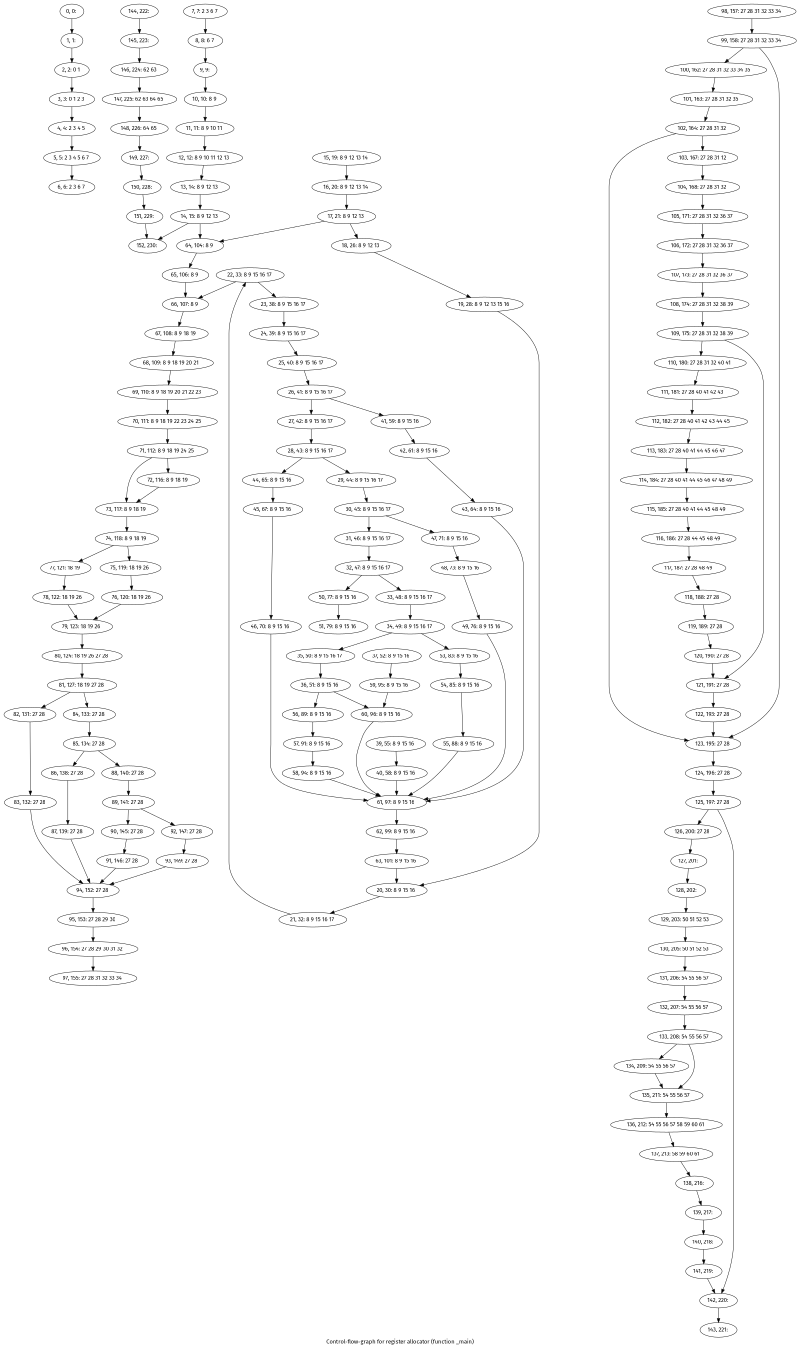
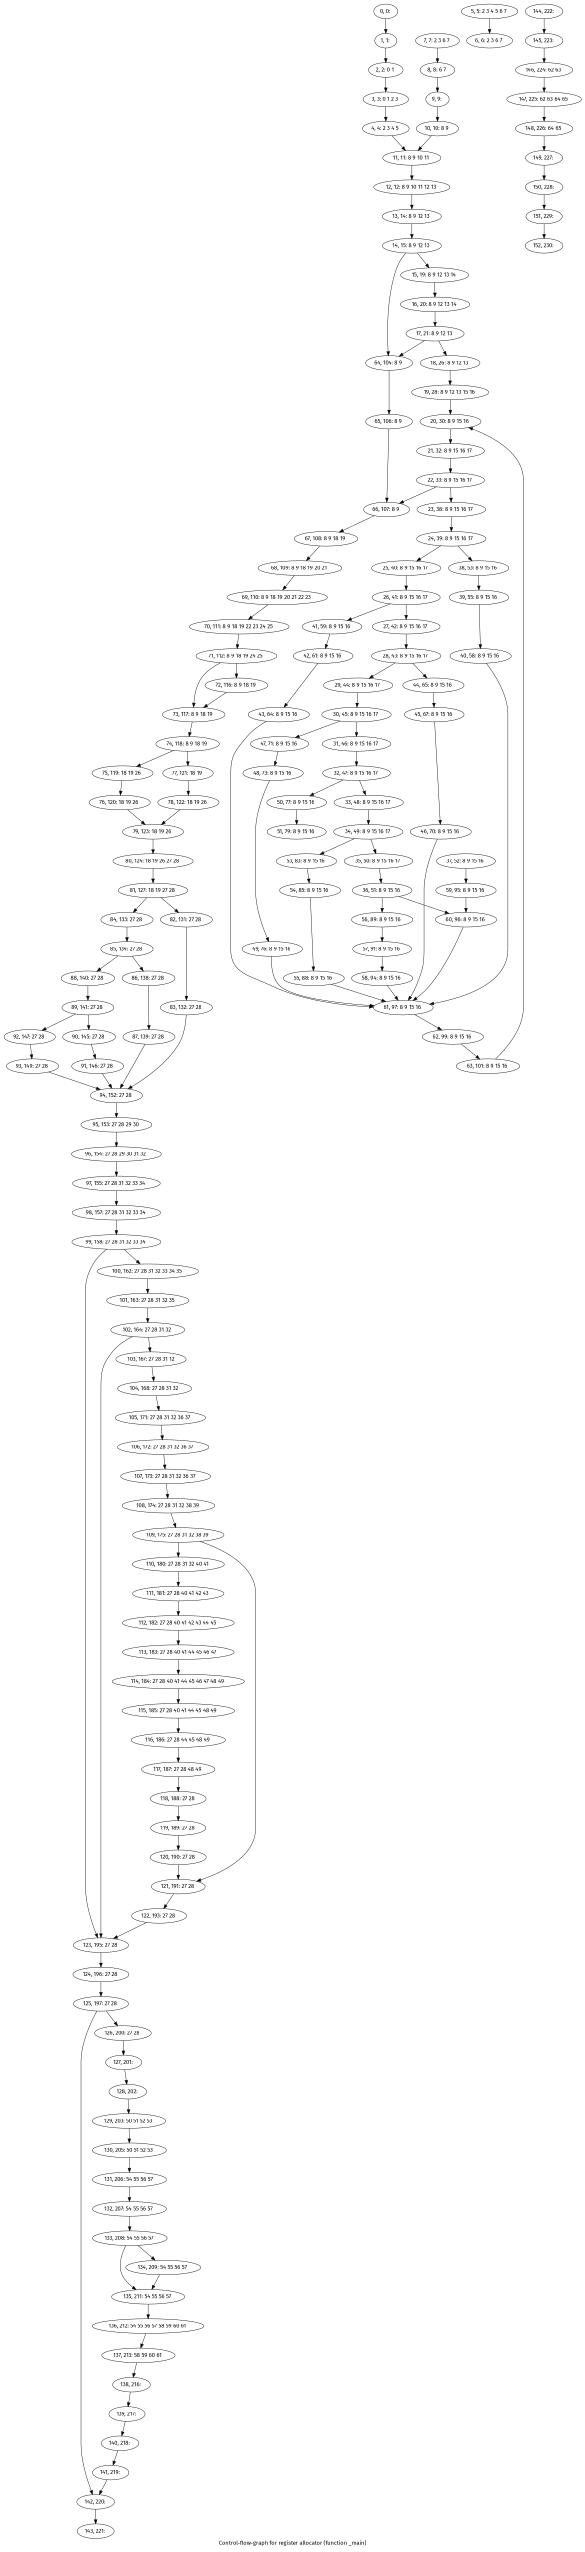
edge "4, 4: 2 3 4 5" -> "5, 5: 2 3 4 5 6 7": now "4, 4: 2 3 4 5" -> "11, 11: 8 9 10 11"
edge "14, 15: 8 9 12 13" -> "152, 230:": now "14, 15: 8 9 12 13" -> "15, 19: 8 9 12 13 14"
node "38, 53: 8 9 15 16": added
edge "97, 155: 27 28 31 32 33 34" -> "98, 157: 27 28 31 32 33 34": added
